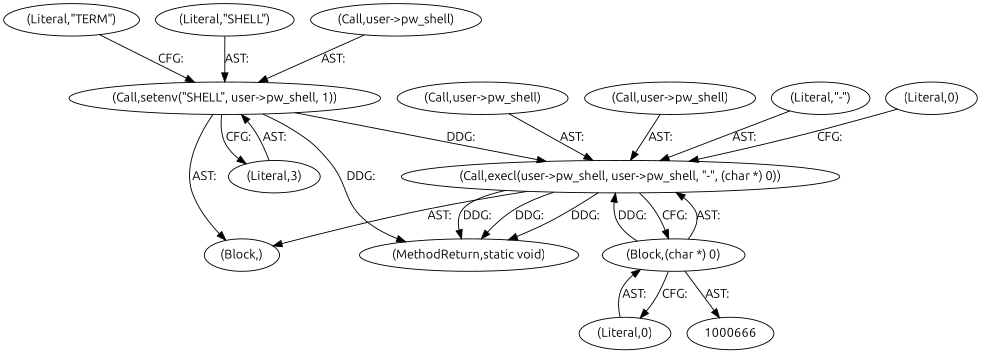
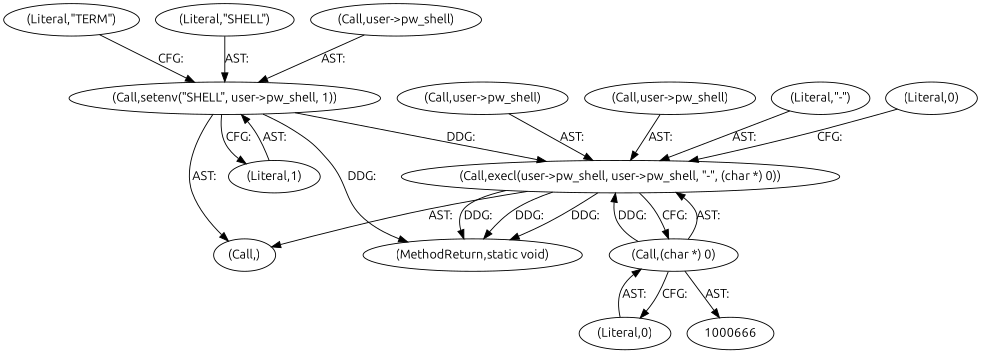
node "(Literal,3)": label "(Literal,3)" -> "(Literal,1)"
node "(Block,)": label "(Block,)" -> "(Call,)"
node "(Block,(char *) 0)": label "(Block,(char *) 0)" -> "(Call,(char *) 0)"
